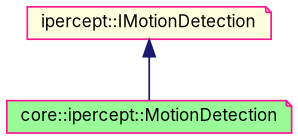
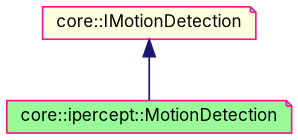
node "ipercept::IMotionDetection": label "ipercept::IMotionDetection" -> "core::IMotionDetection"
